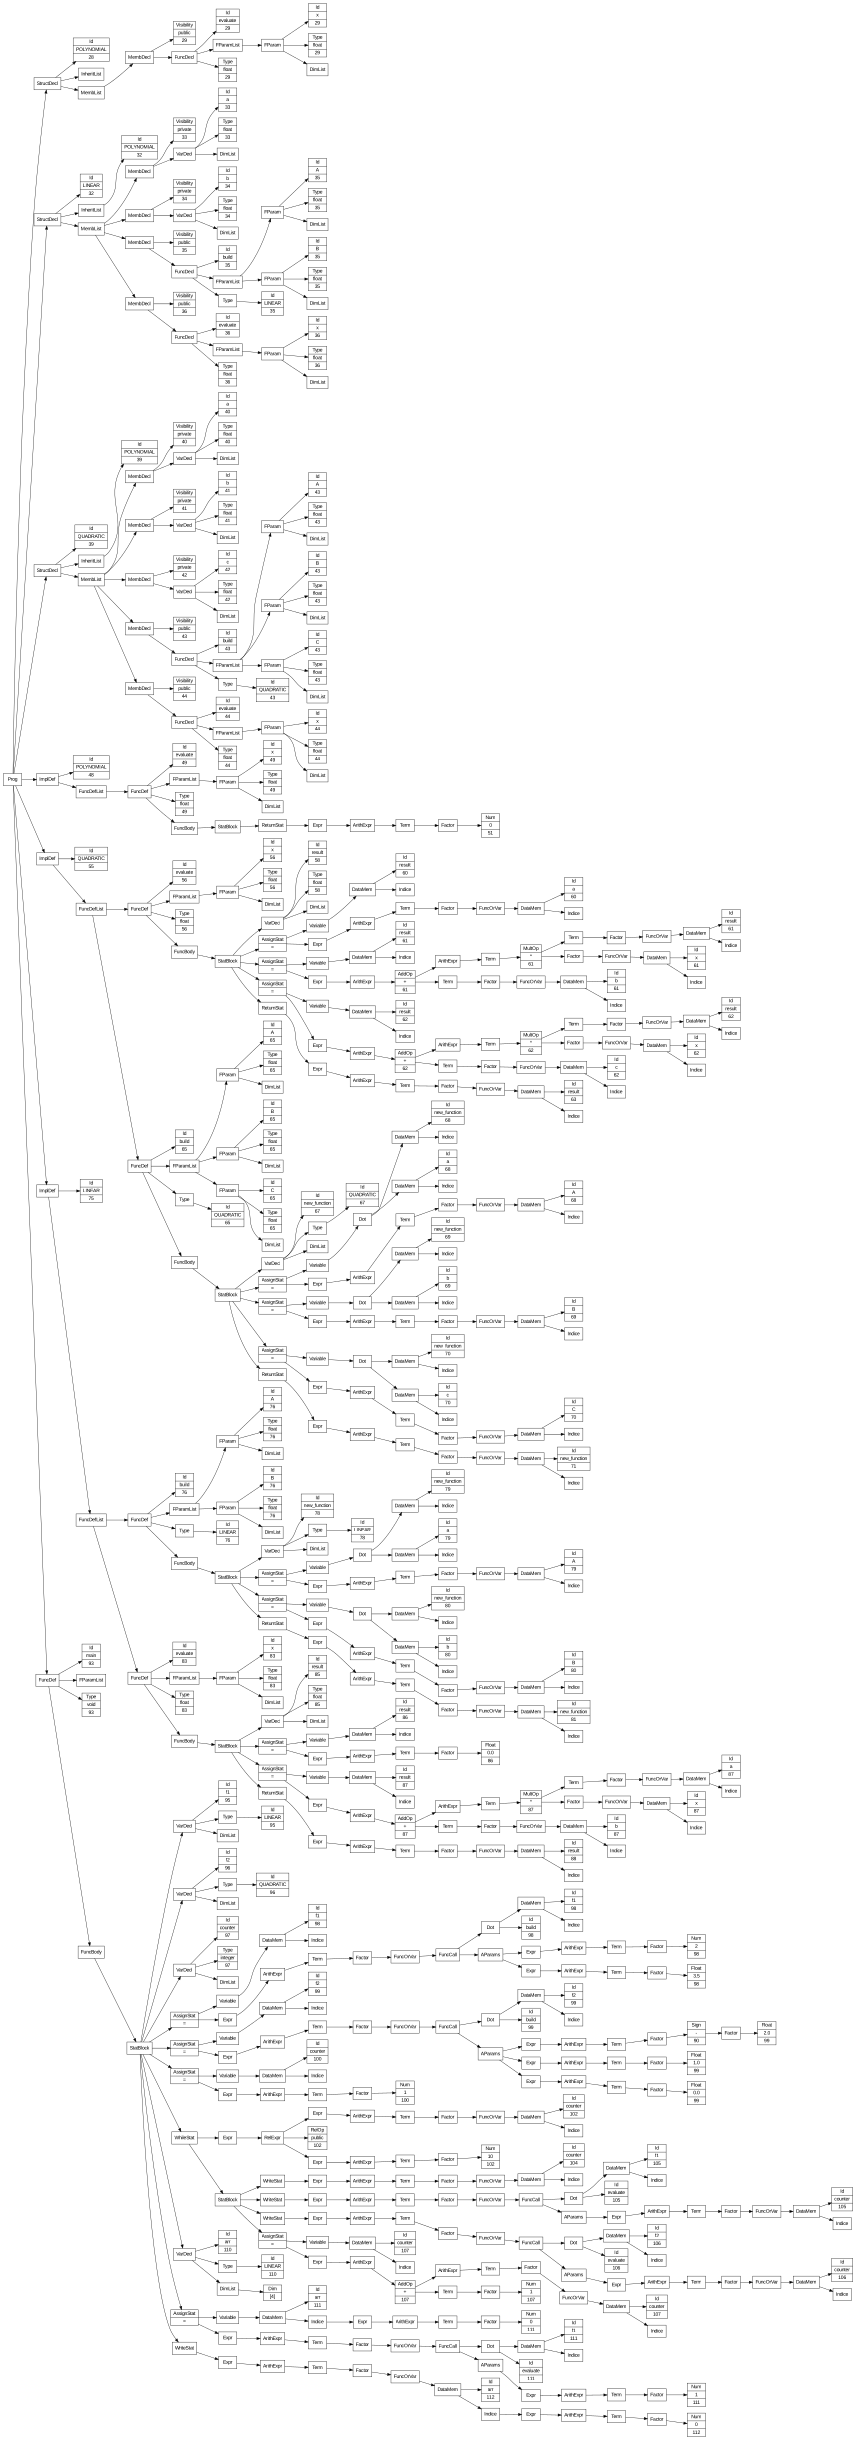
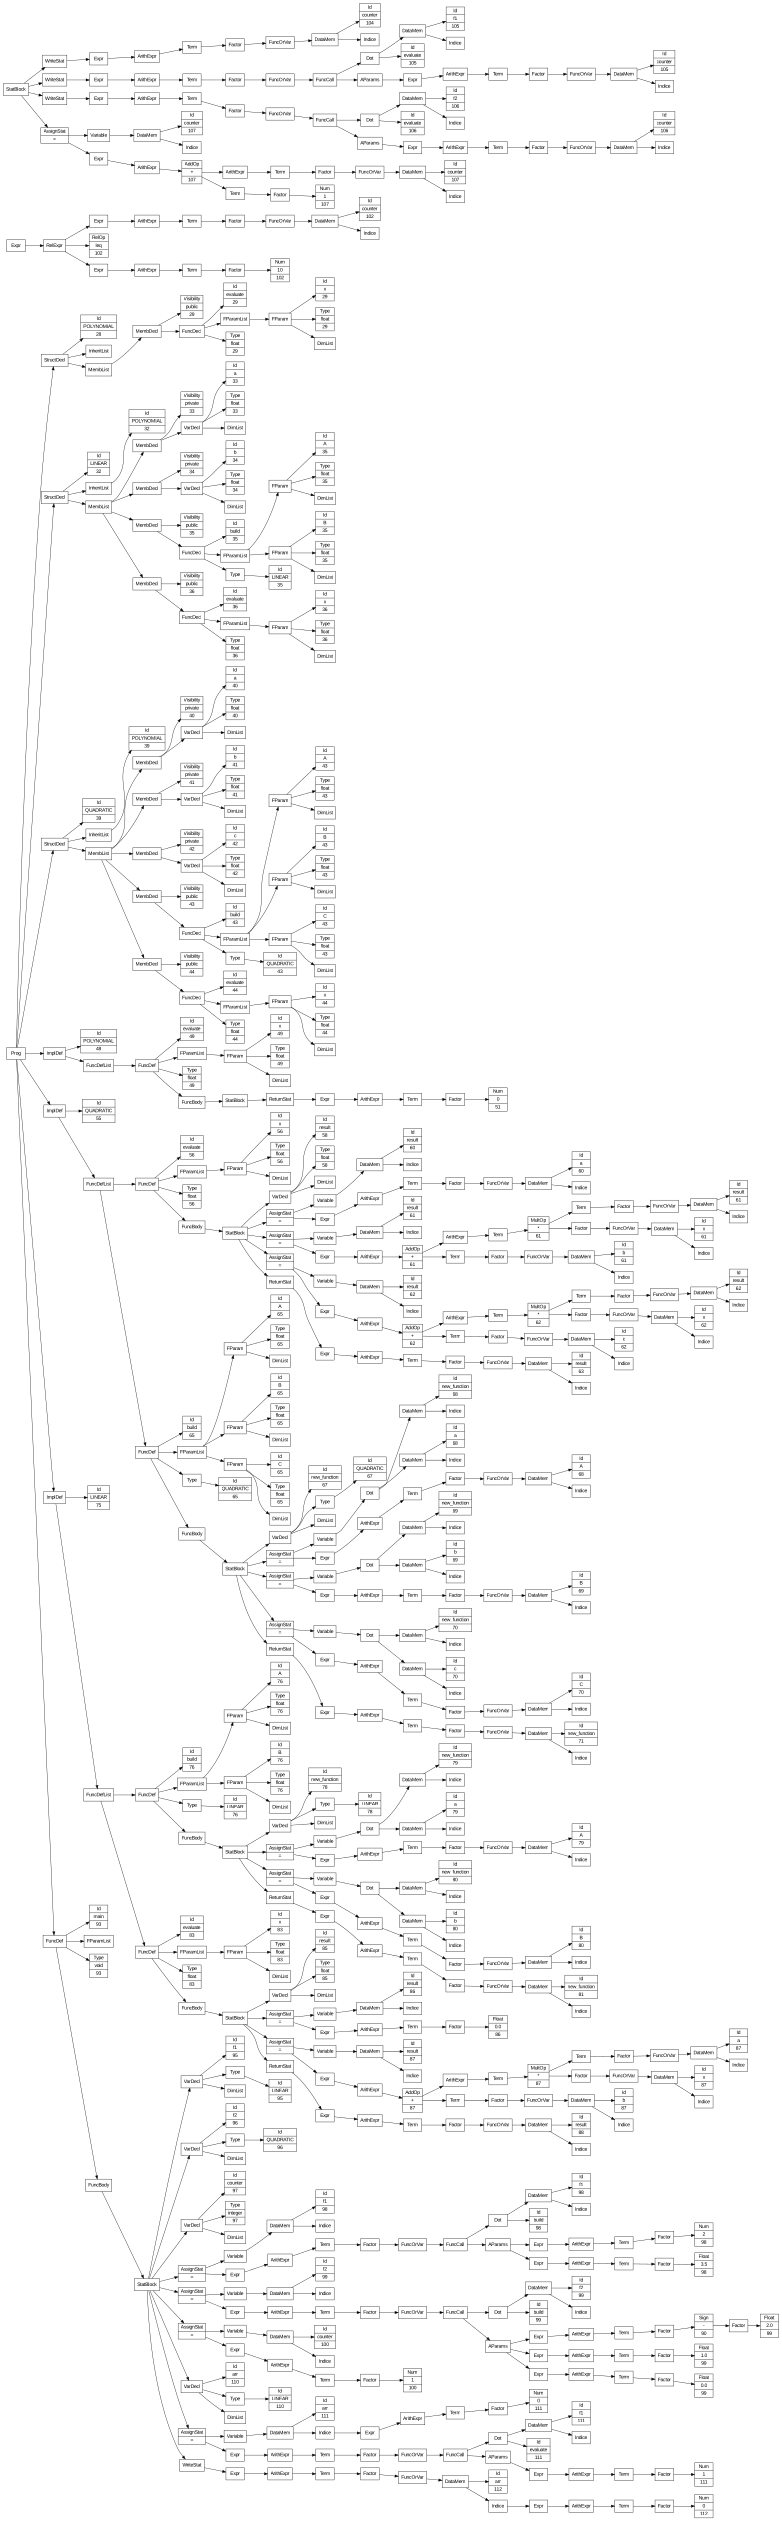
node "WhileStat": removed
node "RelOp": text "public" -> "leq"
node "Dim": removed
